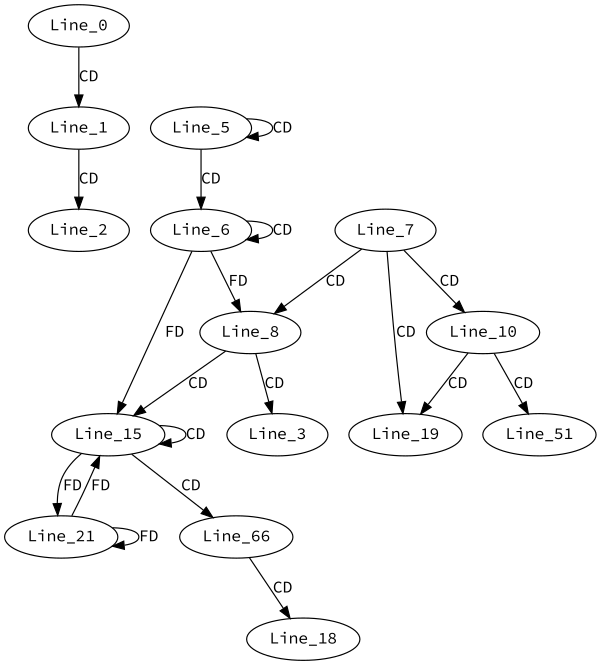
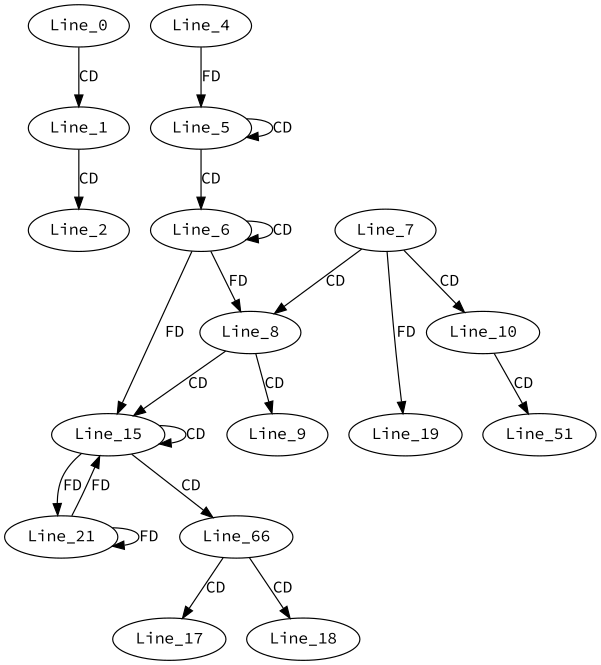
node "Line_4": added
edge "Line_7" -> "Line_19": label "CD" -> "FD"
edge "Line_10" -> "Line_19": removed, label "CD"
node "Line_3": label "Line_3" -> "Line_9"
node "Line_17": added
